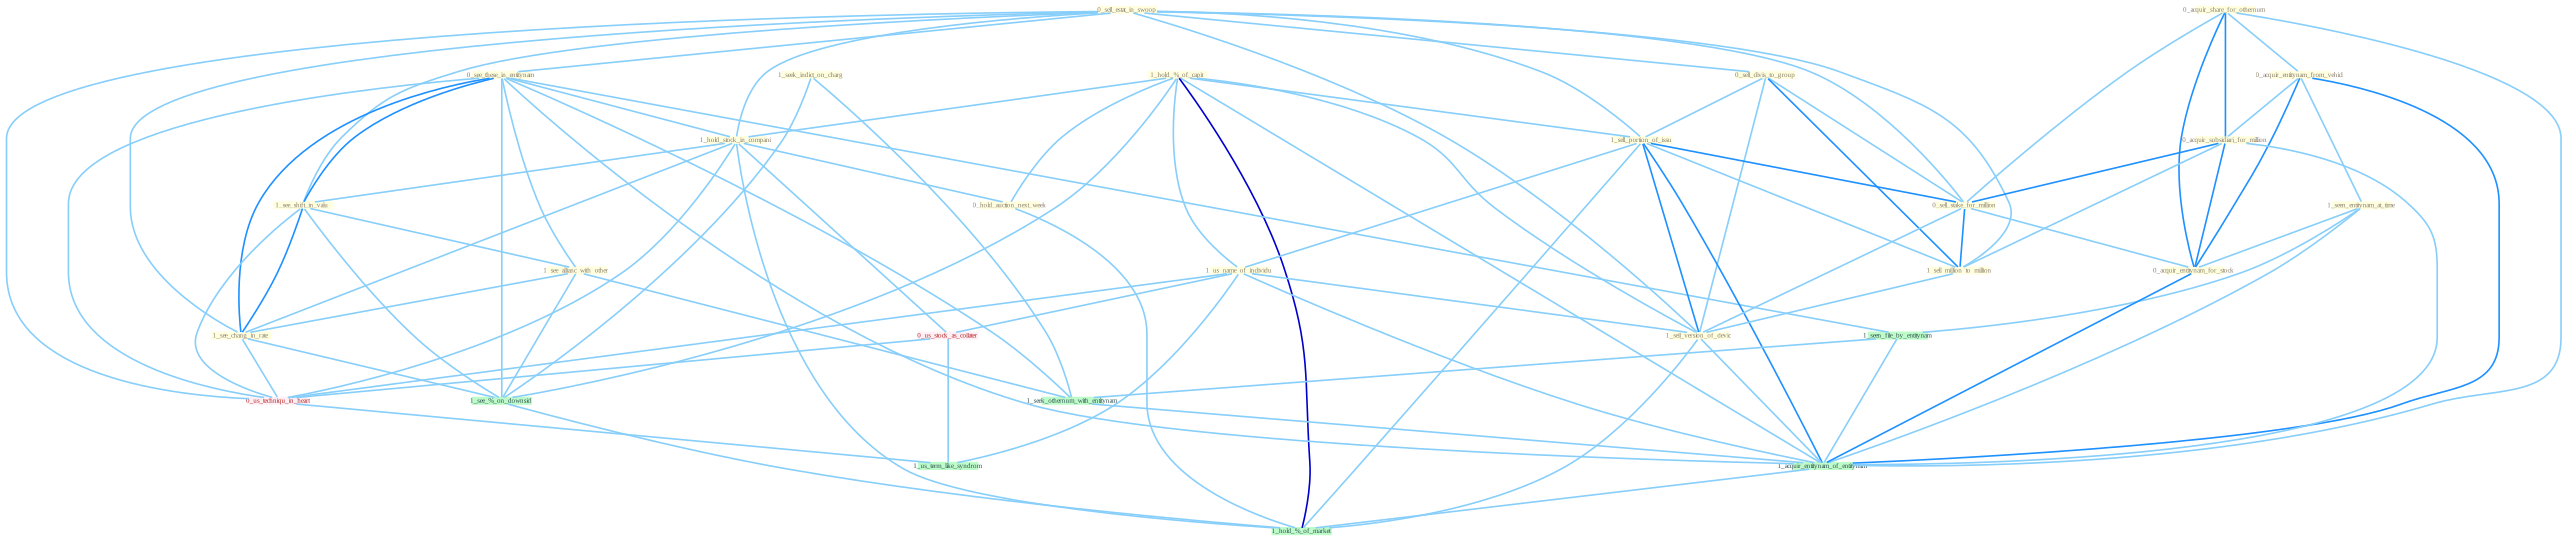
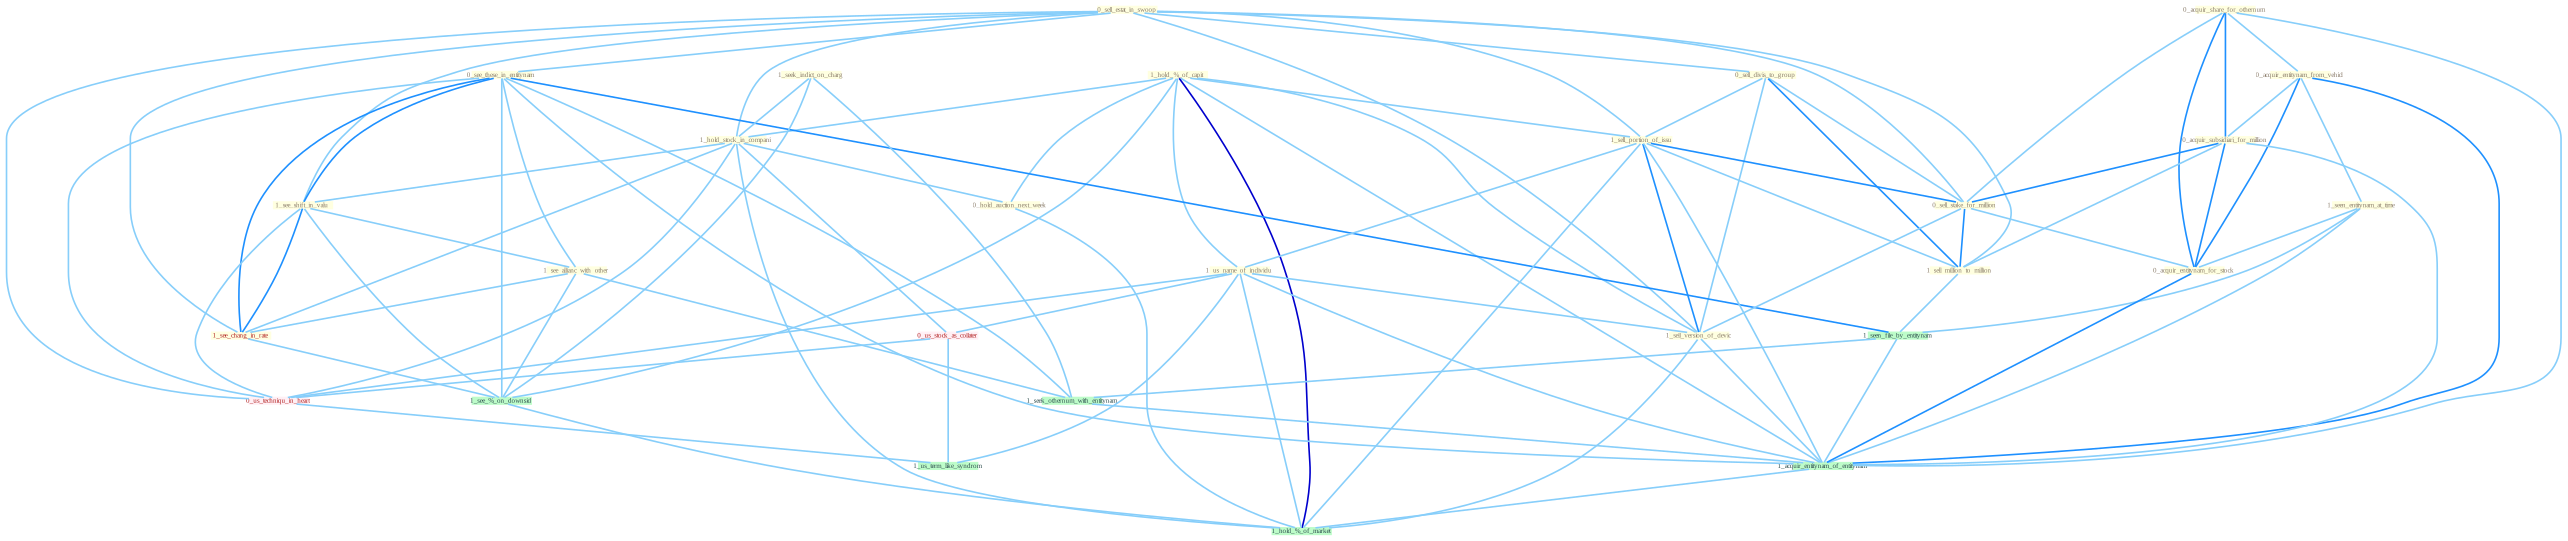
edge "0_see_these_in_entitynam" -- "1_hold_stock_in_compani": now "1_seek_indict_on_charg" -- "1_hold_stock_in_compani"
edge "0_see_these_in_entitynam" -- "1_seen_file_by_entitynam": color #87cefa -> #1e90ff
edge "1_sell_portion_of_issu" -- "1_acquir_entitynam_of_entitynam": color #1e90ff -> #87cefa
edge "1_sell_million_to_million" -- "1_sell_version_of_devic": now "1_sell_million_to_million" -- "1_seen_file_by_entitynam"
node "1_see_chang_in_rate": fontcolor #8b7d6b -> #b22222
edge "1_see_chang_in_rate" -- "0_us_techniqu_in_heart": removed
edge "1_us_name_of_individu" -- "1_hold_%_of_market": added
